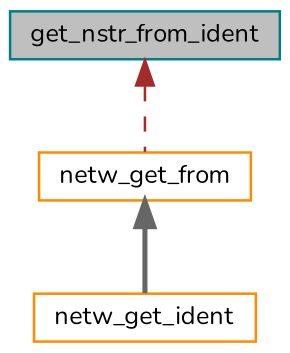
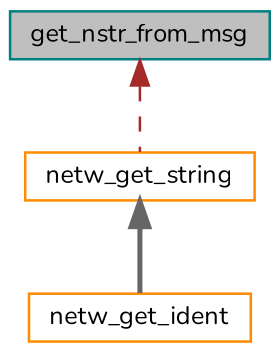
node "get_nstr_from_ident": label "get_nstr_from_ident" -> "get_nstr_from_msg"
node "netw_get_from": label "netw_get_from" -> "netw_get_string"
